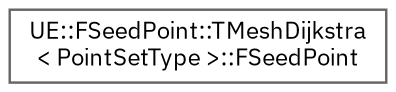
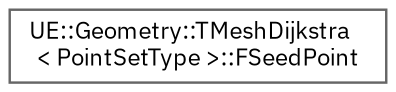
node "UE::FSeedPoint::TMeshDijkstra < PointSetType >::FSeedPoint": label "UE::FSeedPoint::TMeshDijkstra < PointSetType >::FSeedPoint" -> "UE::Geometry::TMeshDijkstra < PointSetType >::FSeedPoint"
